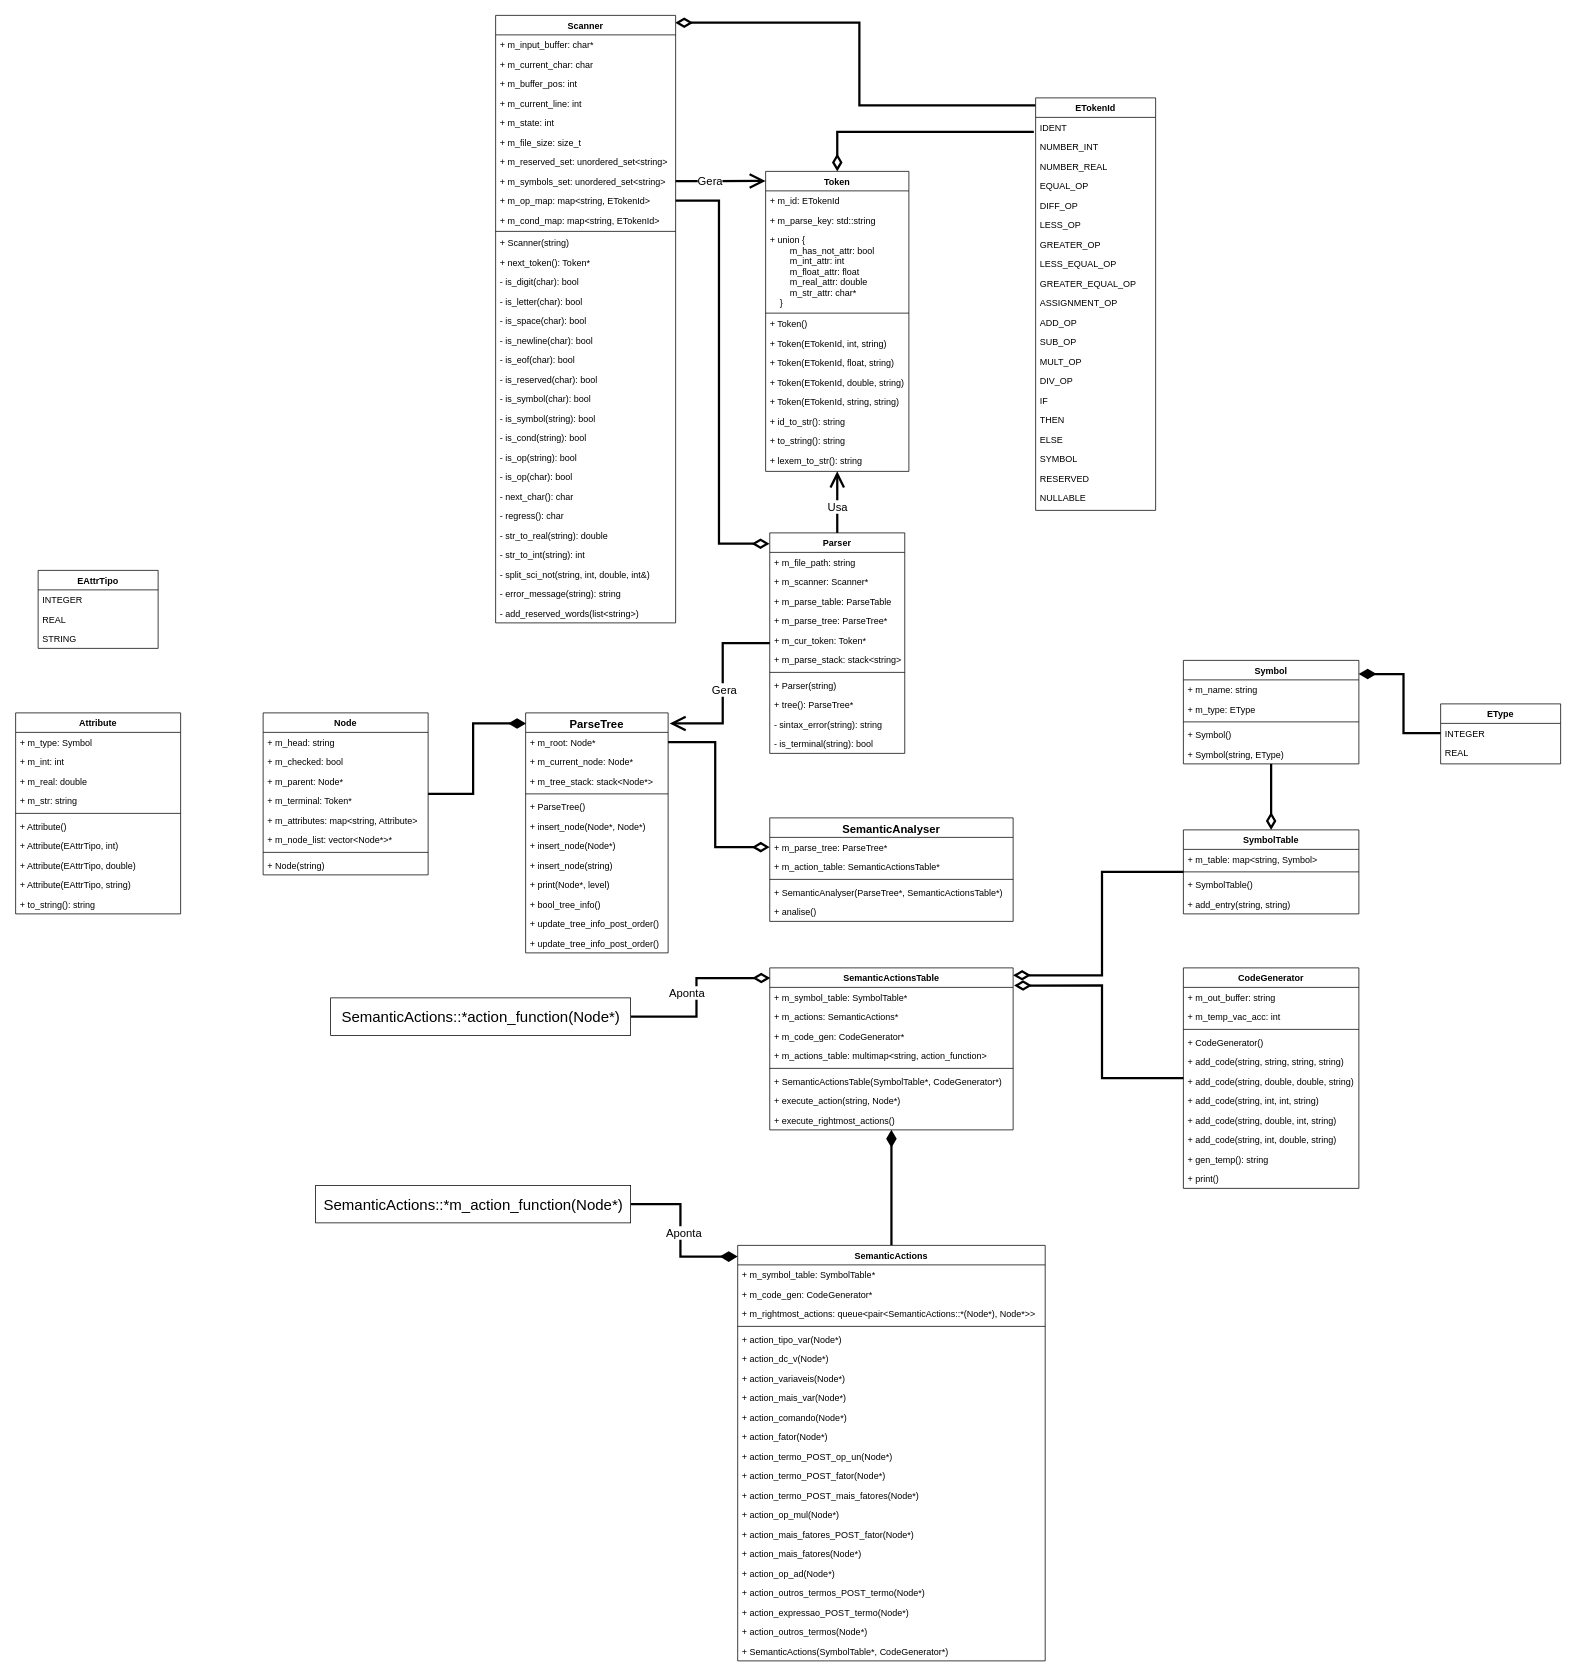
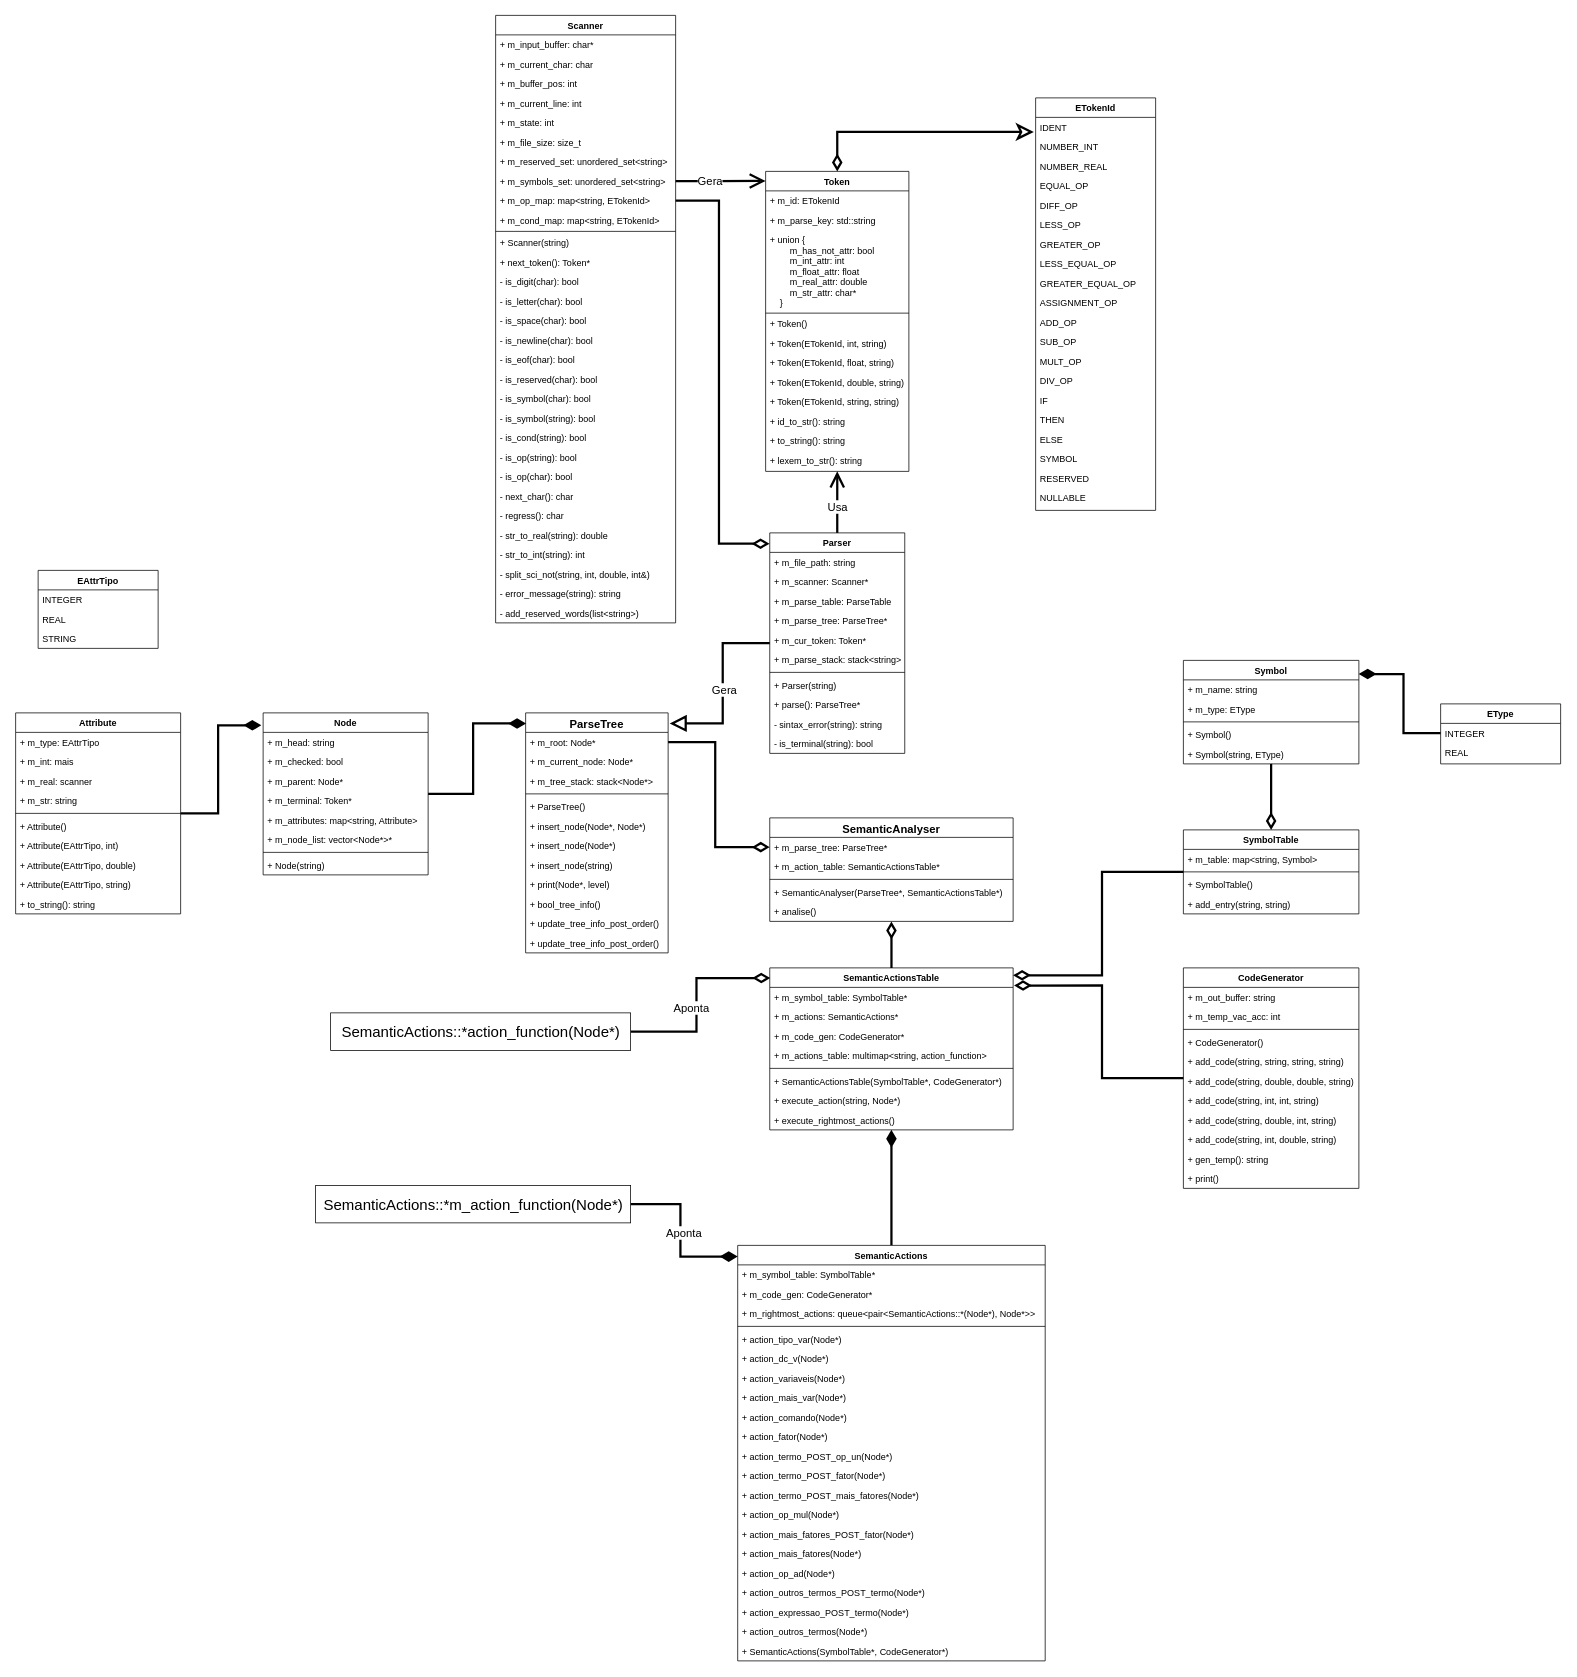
edge "ETokenId" -> "Scanner": removed
edge "IDENT" -> "Token": arrowhead none -> classic
node "+ tree(): ParseTree*": label "+ tree(): ParseTree*" -> "+ parse(): ParseTree*"
edge "Parser" -> "ParseTree": arrowhead open -> block
node "+ m_type: Symbol": label "+ m_type: Symbol" -> "+ m_type: EAttrTipo"
node "+ m_int: int": label "+ m_int: int" -> "+ m_int: mais"
edge "Attribute" -> "Node": added
node "+ m_real: double": label "+ m_real: double" -> "+ m_real: scanner"
edge "SemanticActionsTable" -> "+ analise()": added
node "SemanticActions::*action_function(Node*)": moved (480, 1017) -> (480, 1032)
